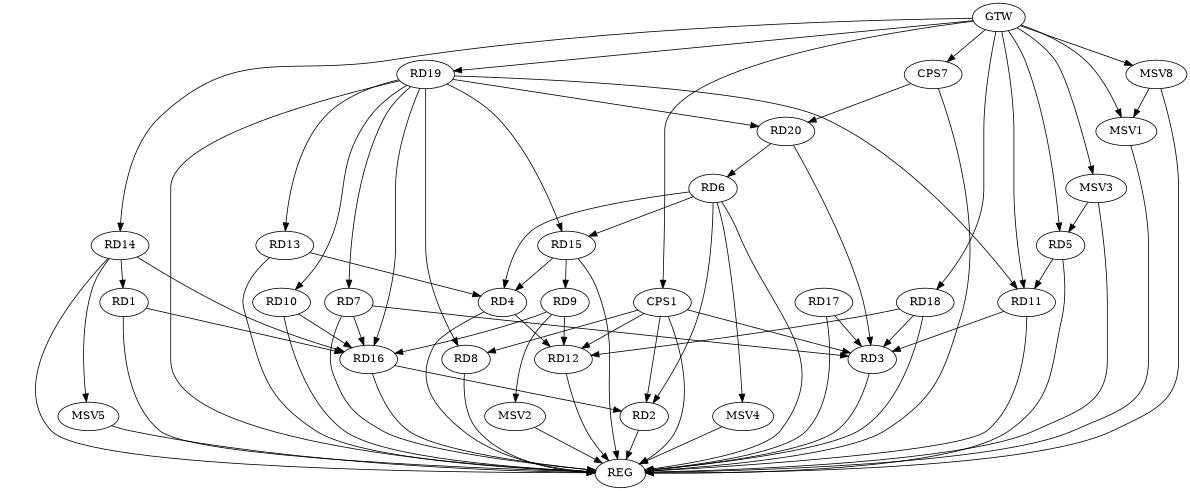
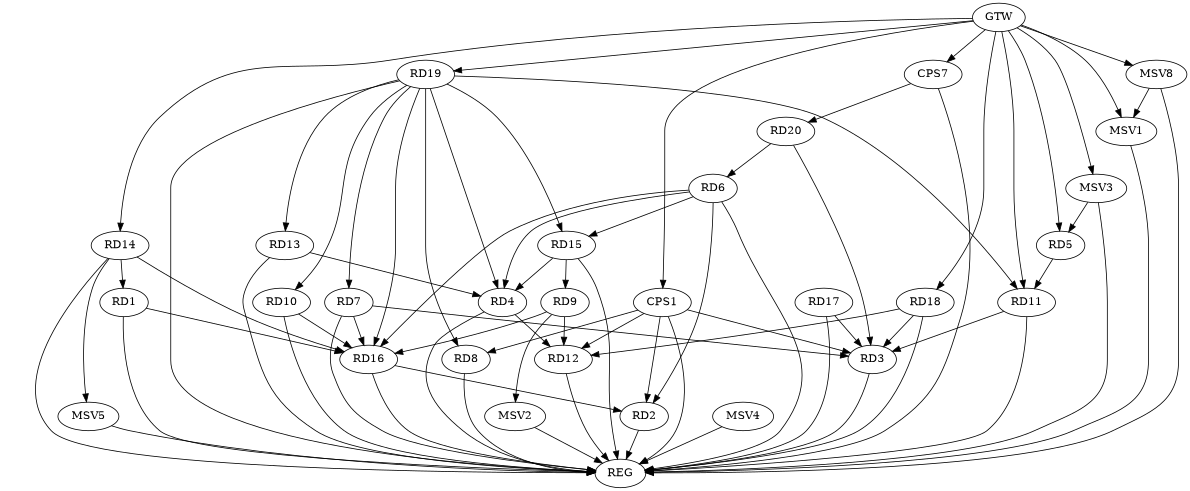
edge "RD19" -> "RD20": now "RD19" -> "RD4"
edge "RD6" -> "MSV4": now "RD6" -> "RD16"
edge "RD5" -> "REG": removed
